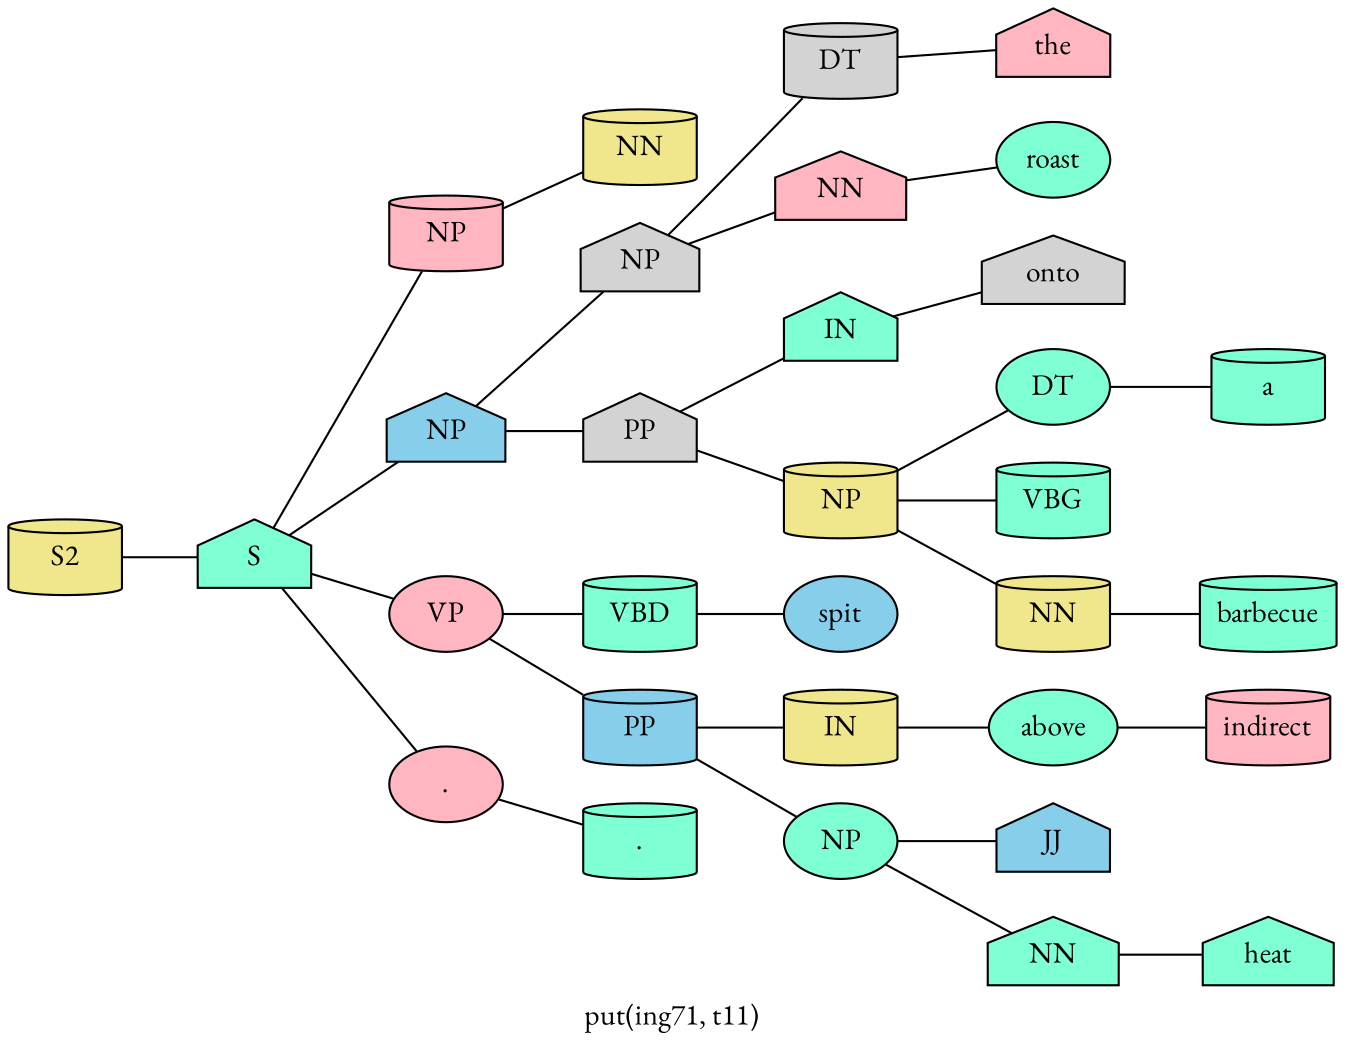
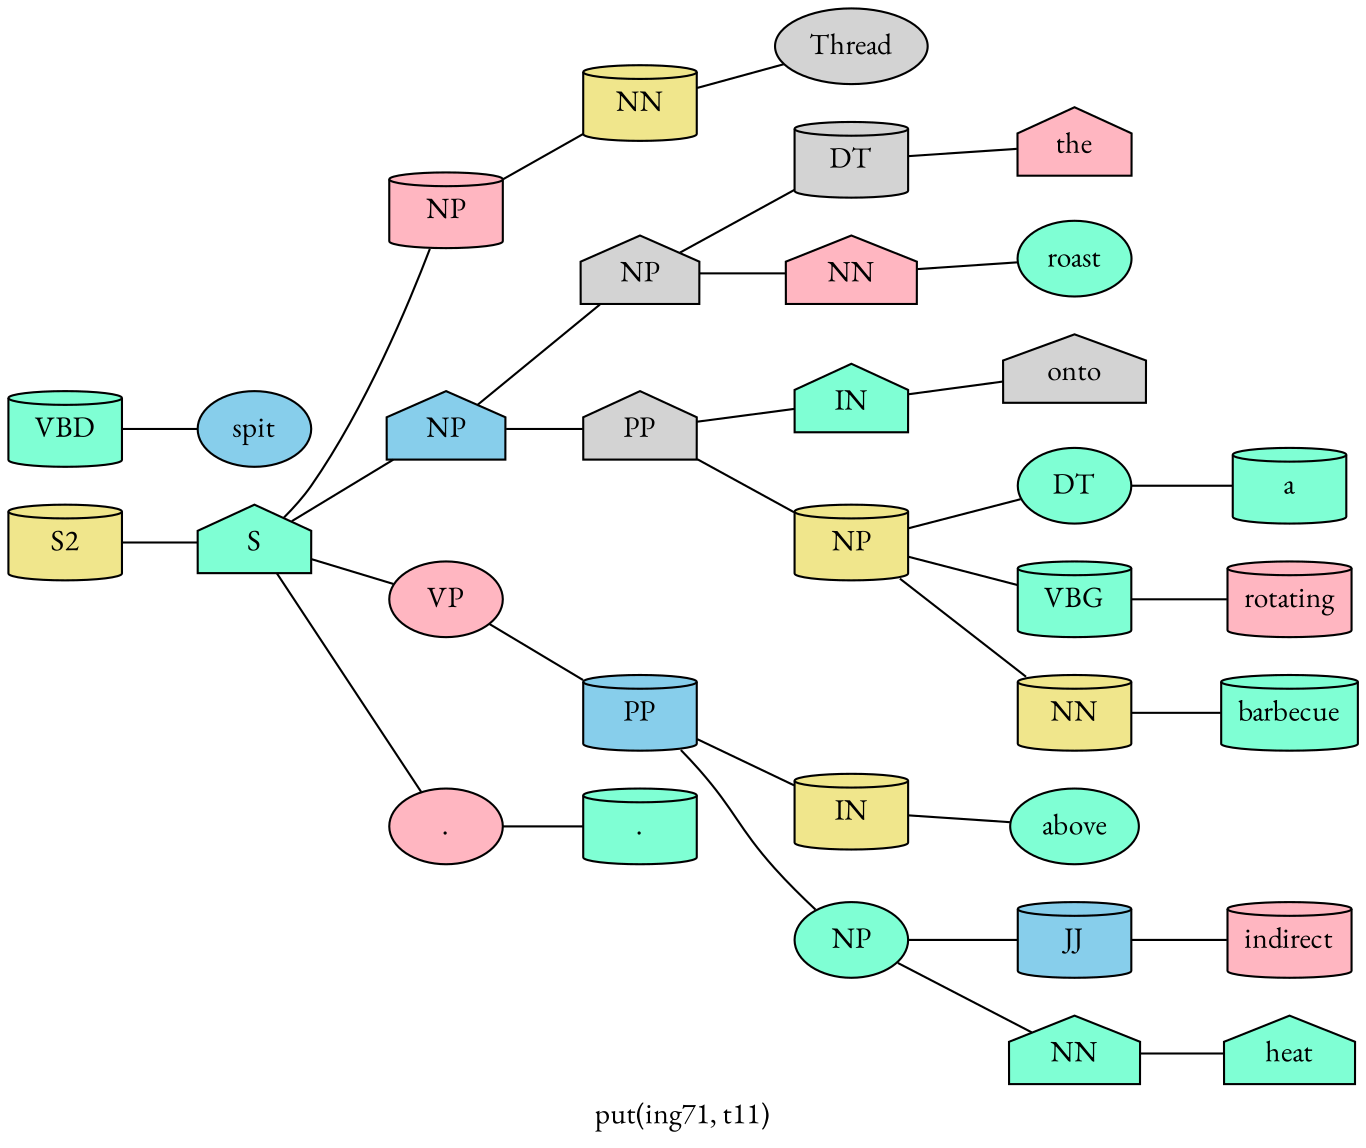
node "Thread": added
node "rotating": added
edge "VP" -- "VBD": removed
edge "above" -- "indirect": now "JJ" -- "indirect"
node "JJ": shape house -> cylinder
